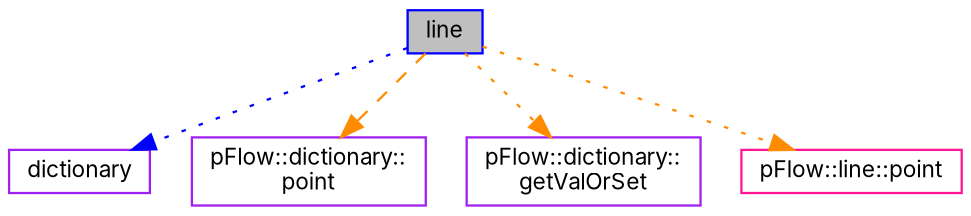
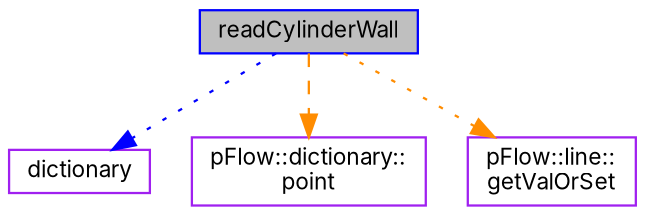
node "line": label "line" -> "readCylinderWall"
node "pFlow::dictionary:: getValOrSet": label "pFlow::dictionary:: getValOrSet" -> "pFlow::line:: getValOrSet"
node "pFlow::line::point": removed
